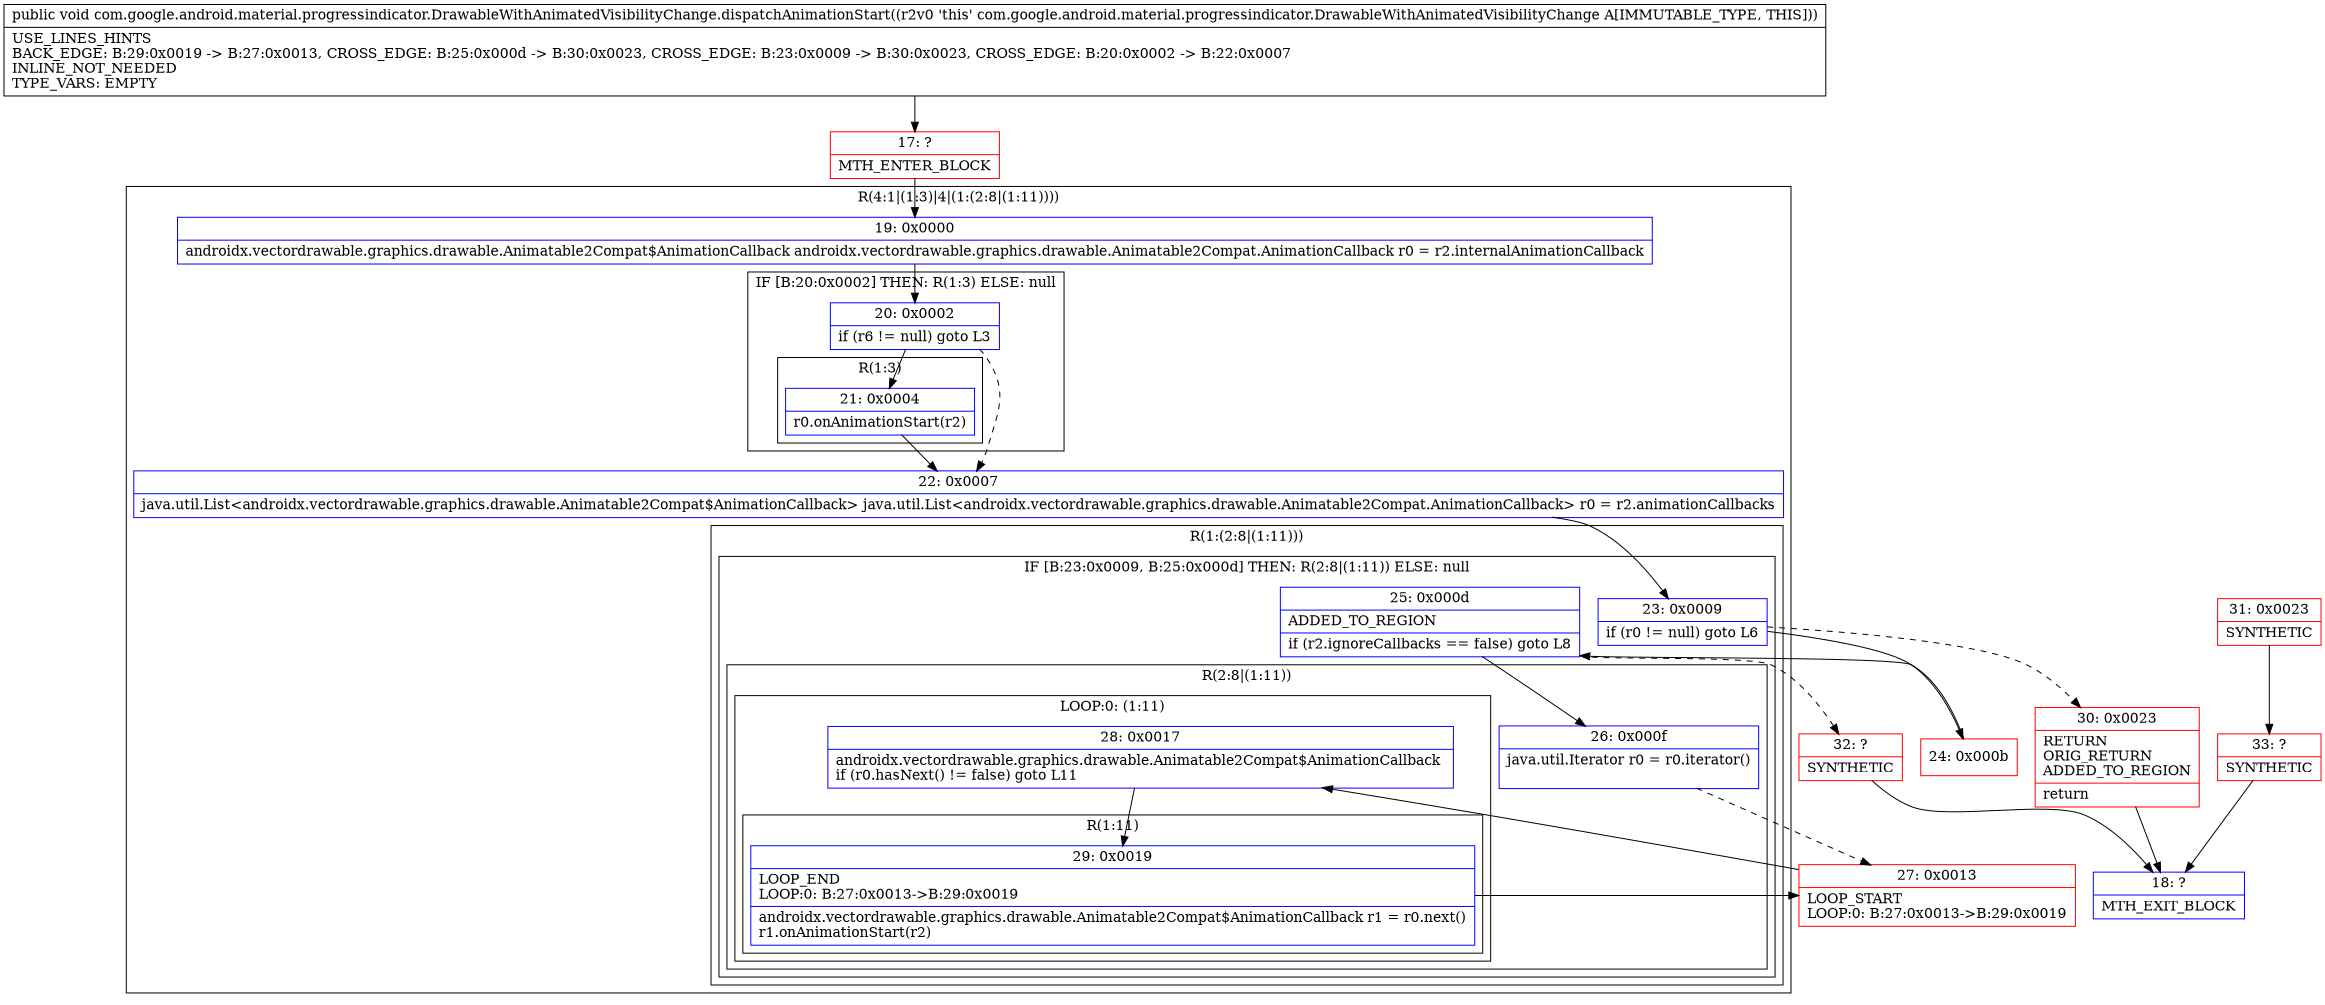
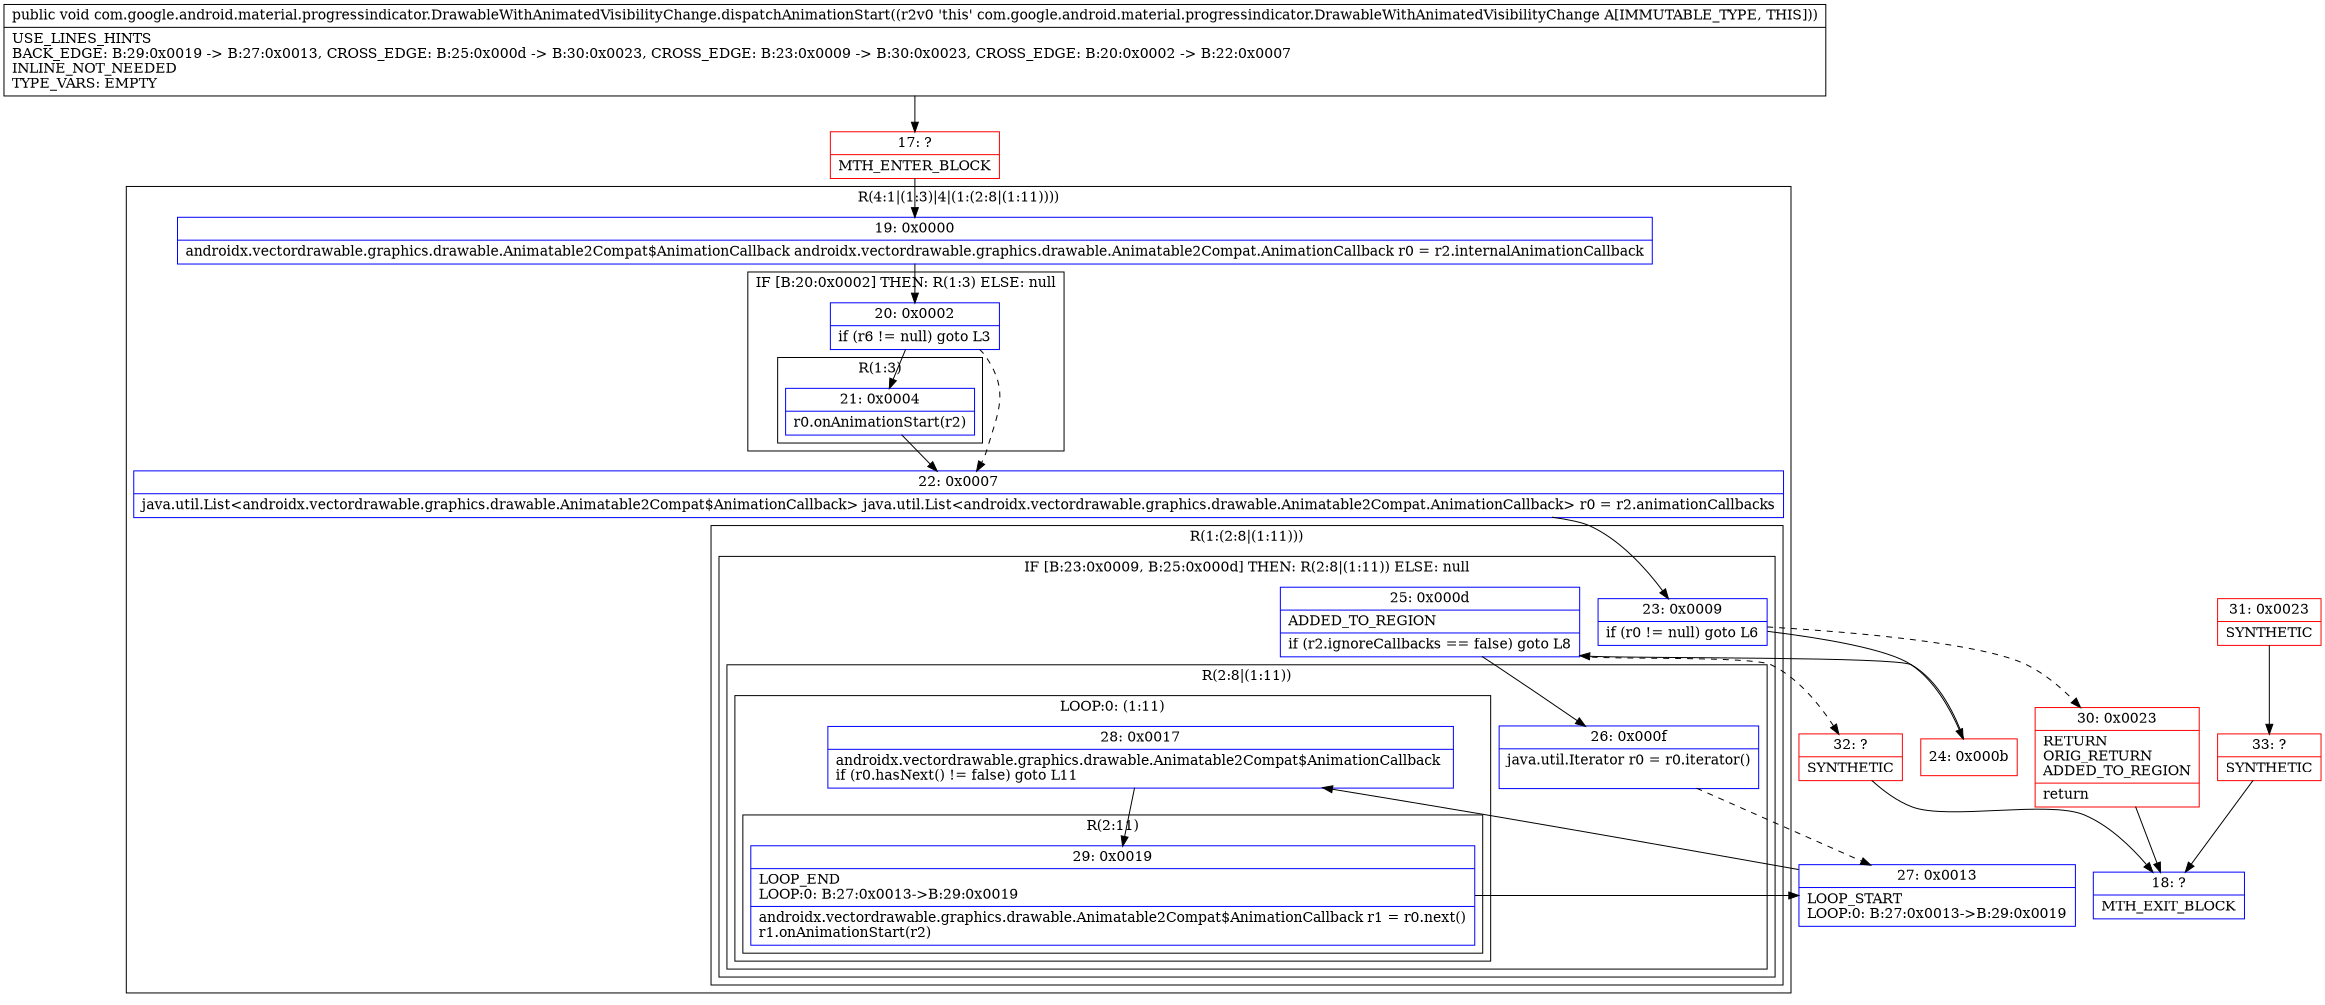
cluster "R(1:11)": label "R(1:11)" -> "R(2:11)"
node "27: 0x0013": color red -> blue
